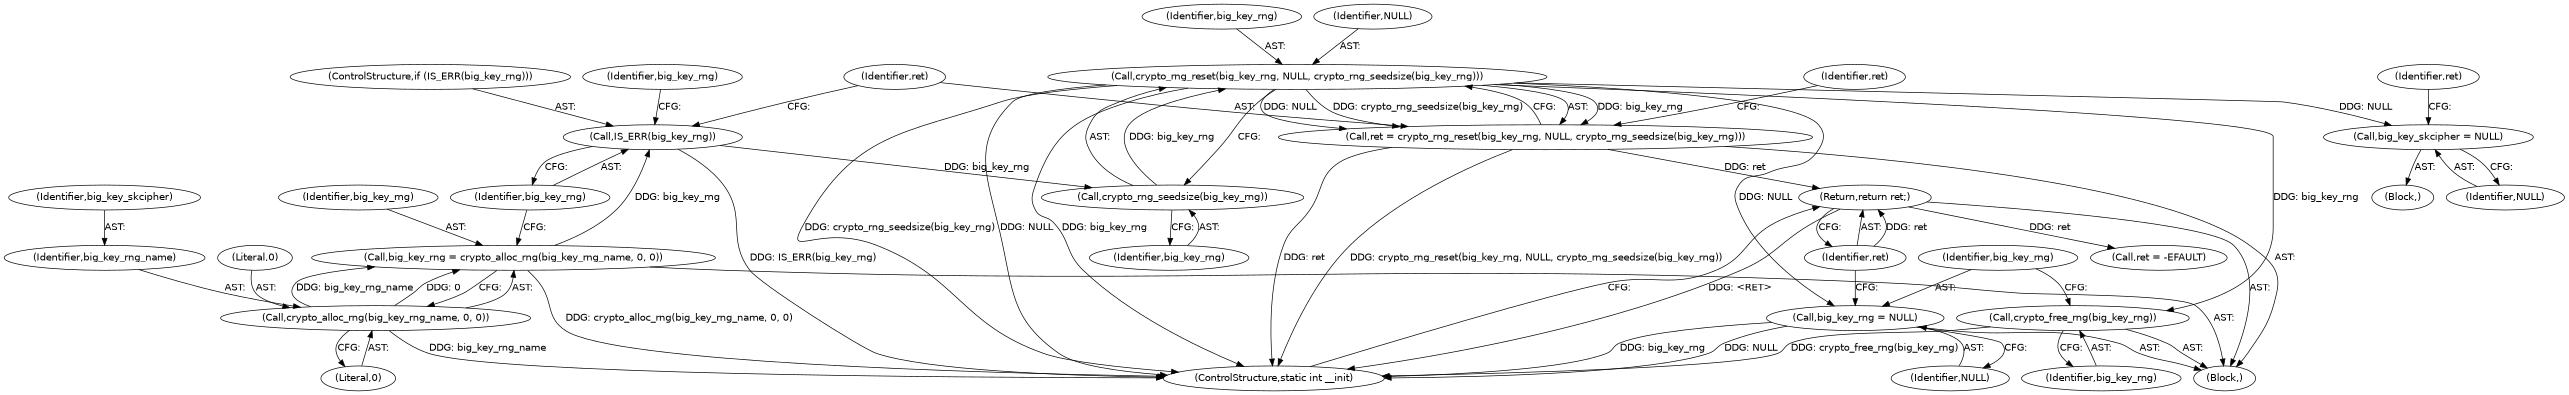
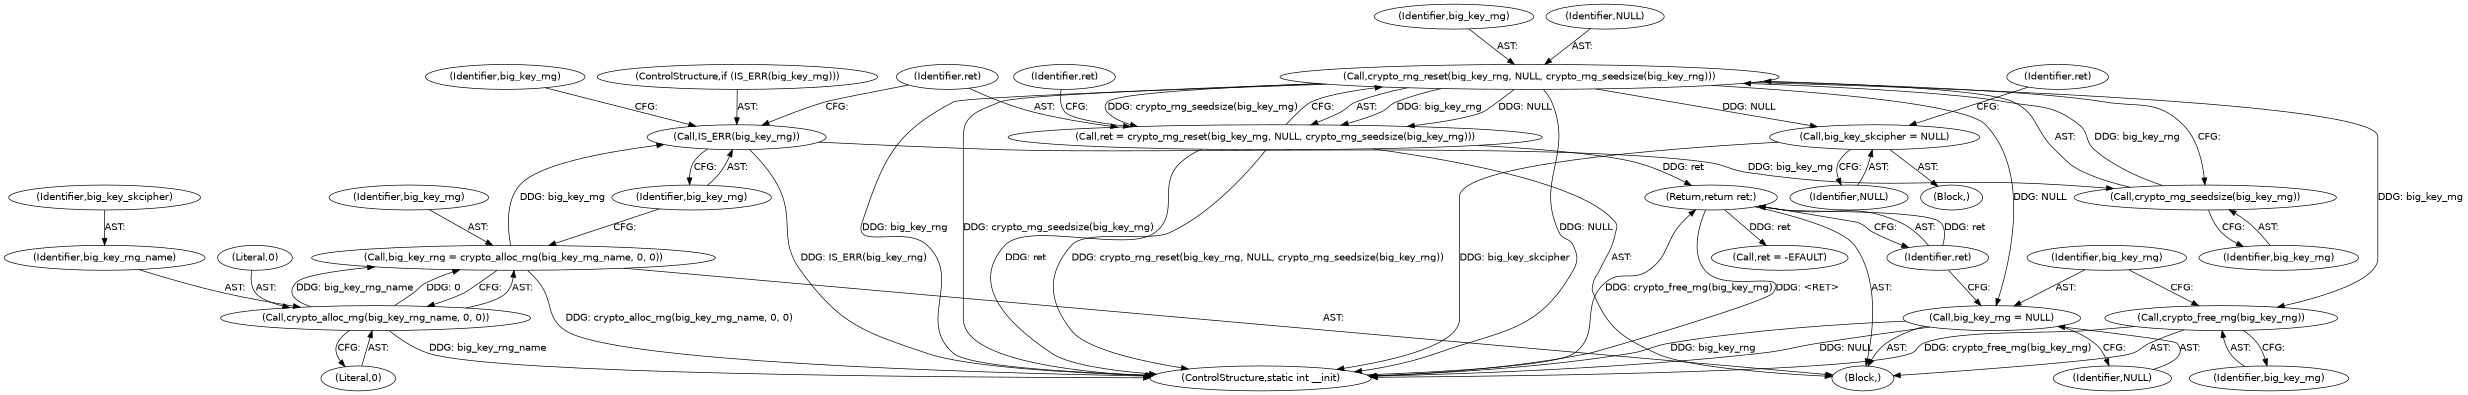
edge "(Call,big_key_skcipher = NULL)" -> "(ControlStructure,static int __init)": added, label "DDG: big_key_skcipher"
edge "(ControlStructure,static int __init)" -> "(Return,return ret;)": label "CFG: " -> "DDG: crypto_free_rng(big_key_rng)"
